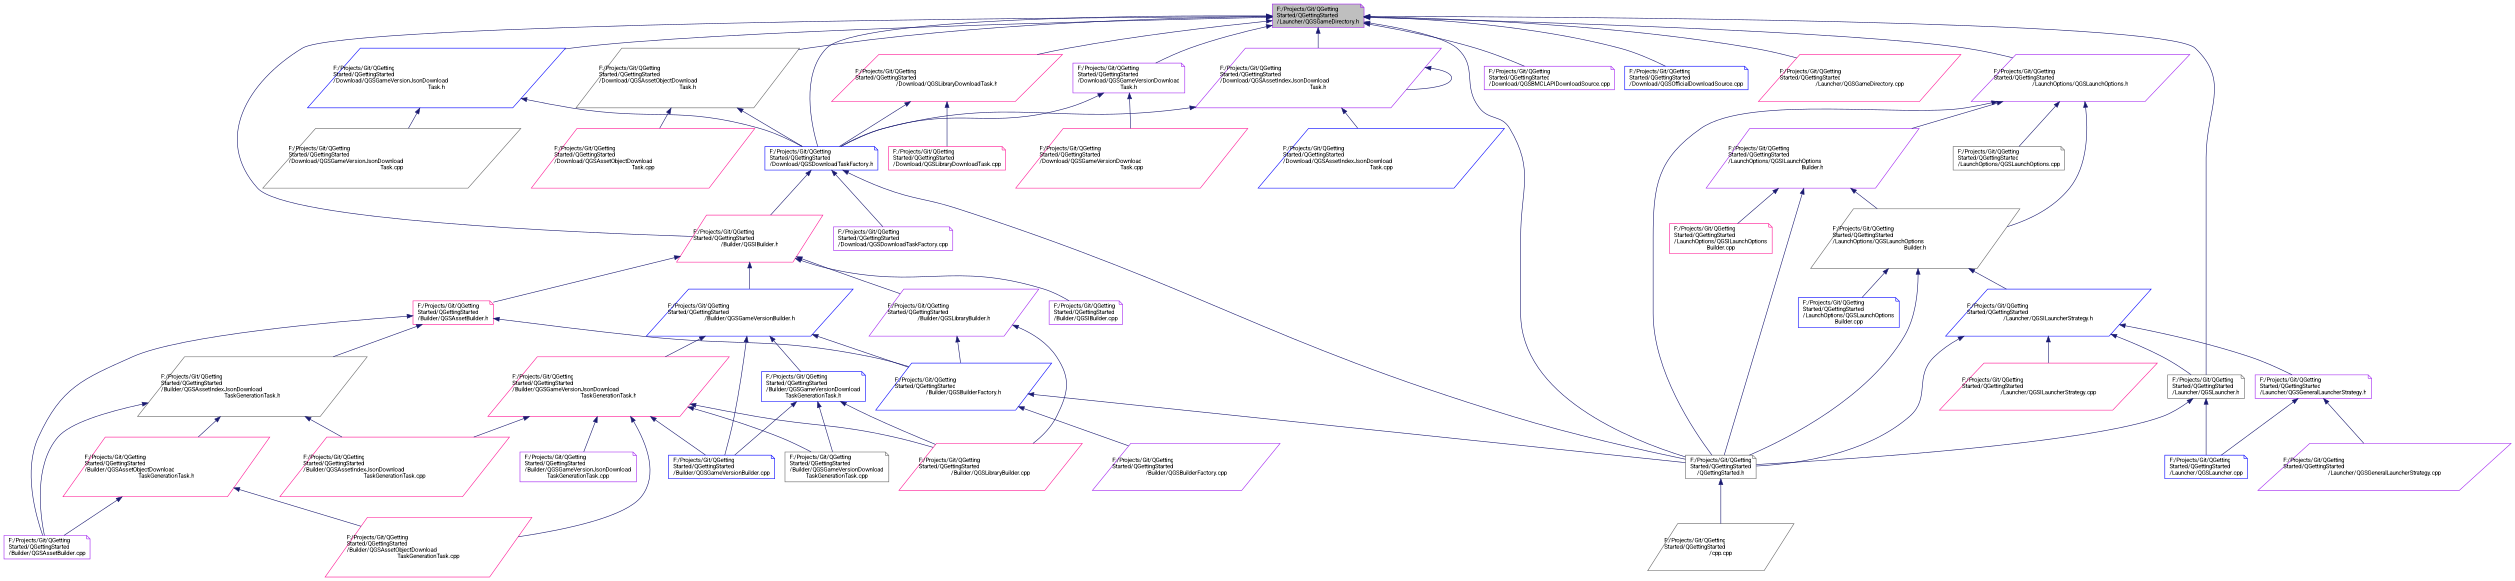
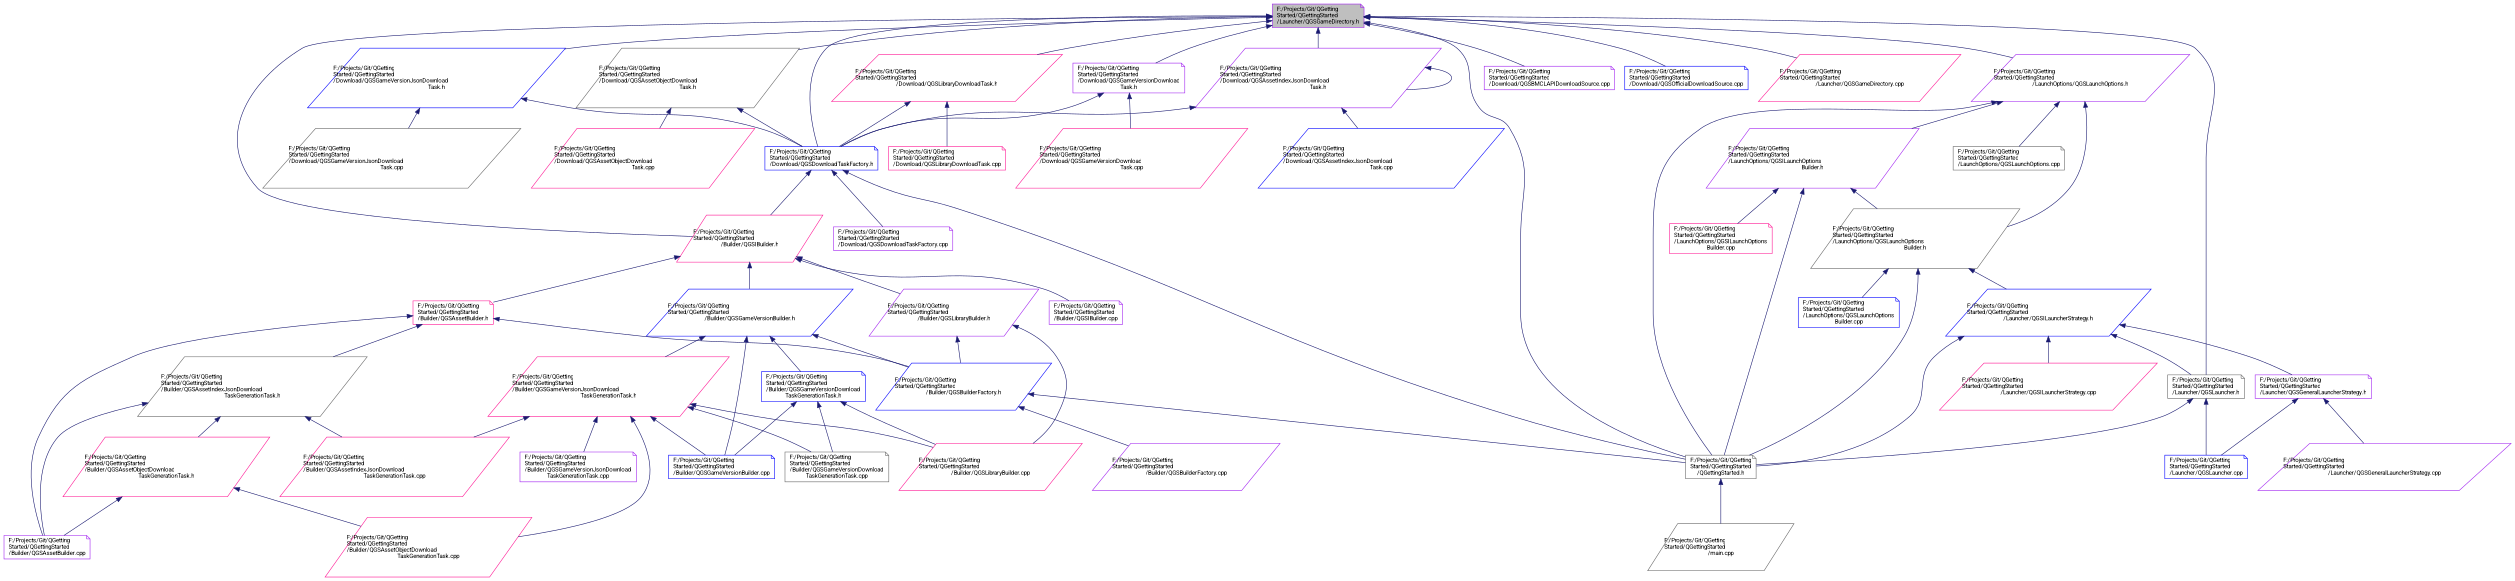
node "F:/Projects/Git/QGetting Started/QGettingStarted /cpp.cpp": label "F:/Projects/Git/QGetting Started/QGettingStarted /cpp.cpp" -> "F:/Projects/Git/QGetting Started/QGettingStarted /main.cpp"
